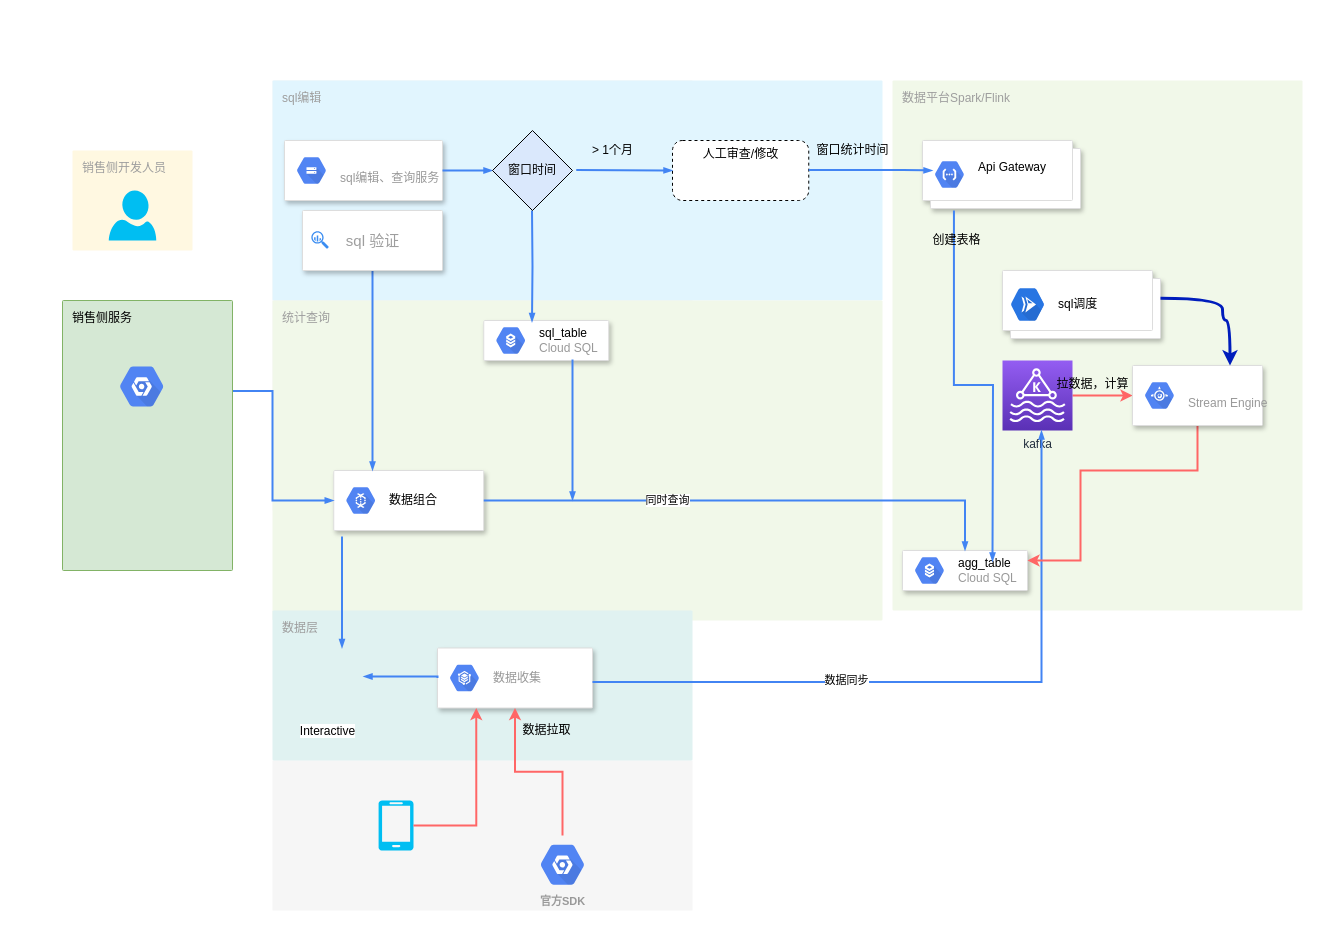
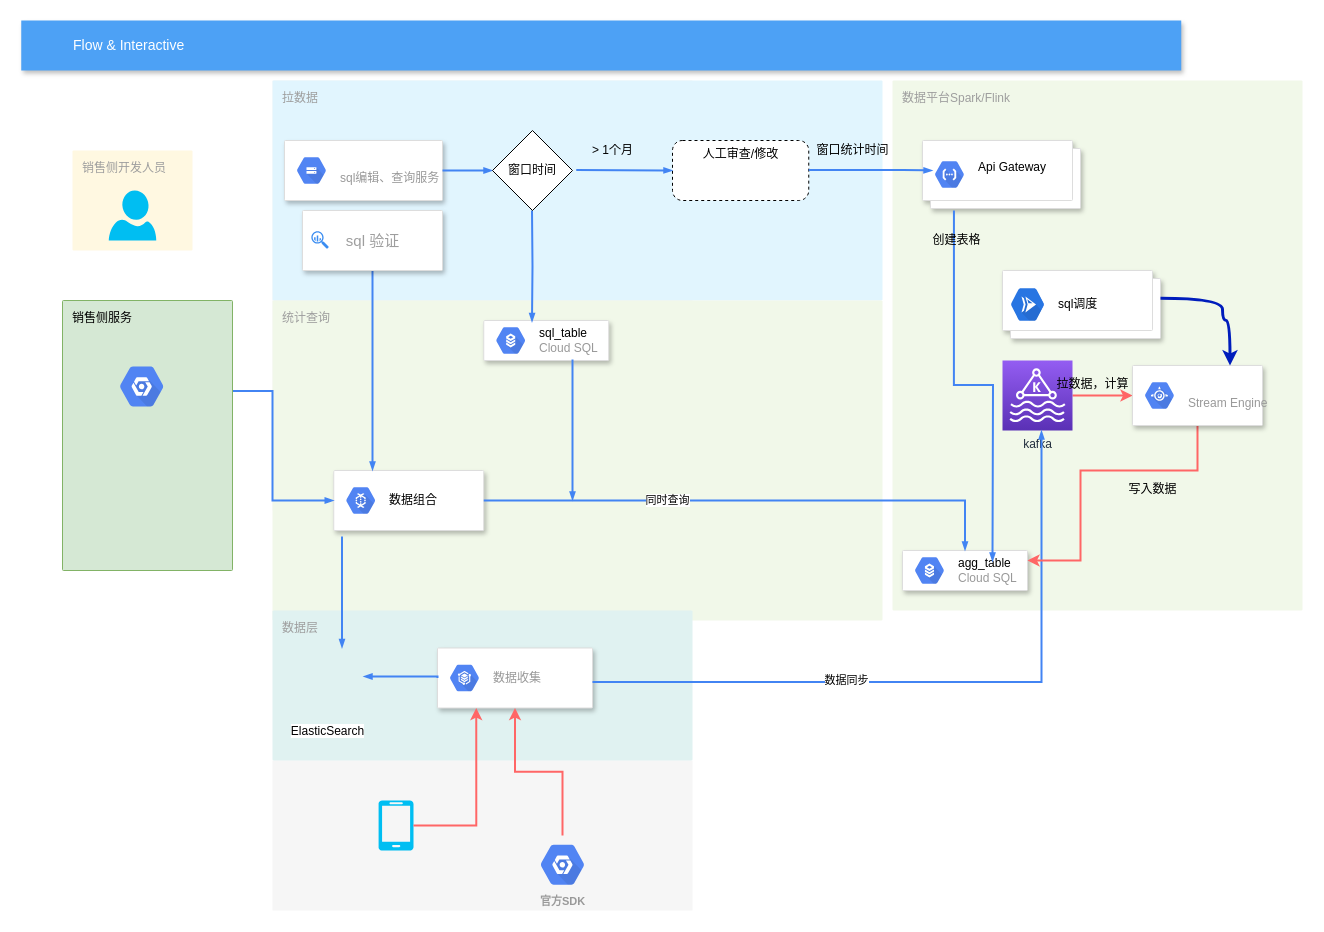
node "Flow & Interactive": added
node "sql编辑": label "sql编辑" -> "拉数据"
node "窗口时间": fillcolor #dae8fc -> #ffffff
node "写入数据": added
node "数据拉取": removed
node "Interactive": label "Interactive" -> "ElasticSearch"
